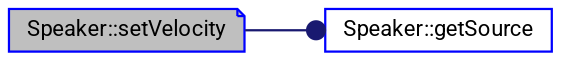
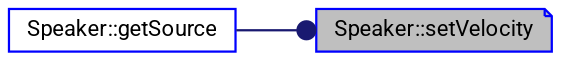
edge "Speaker::setVelocity" -> "Speaker::getSource": reversed
